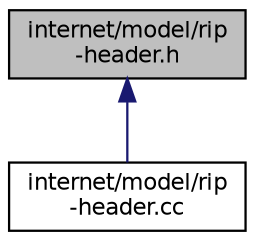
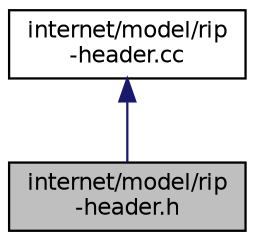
edge "internet/model/rip -header.cc" -> "internet/model/rip -header.h": reversed
